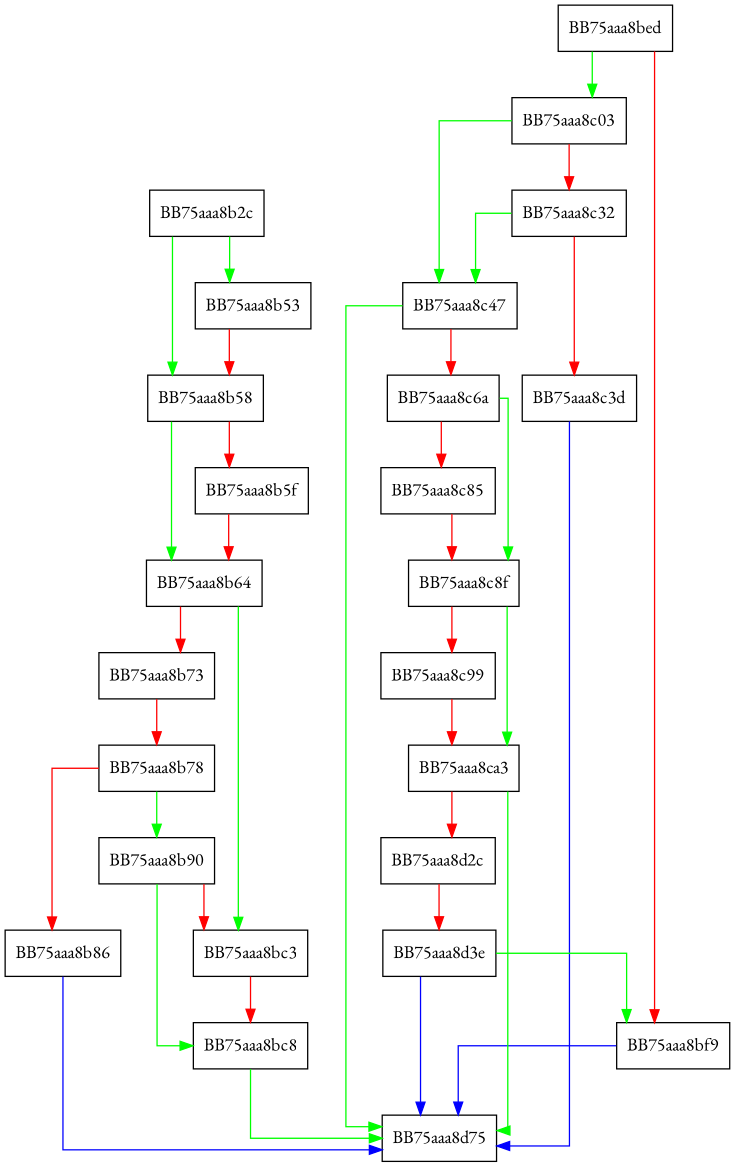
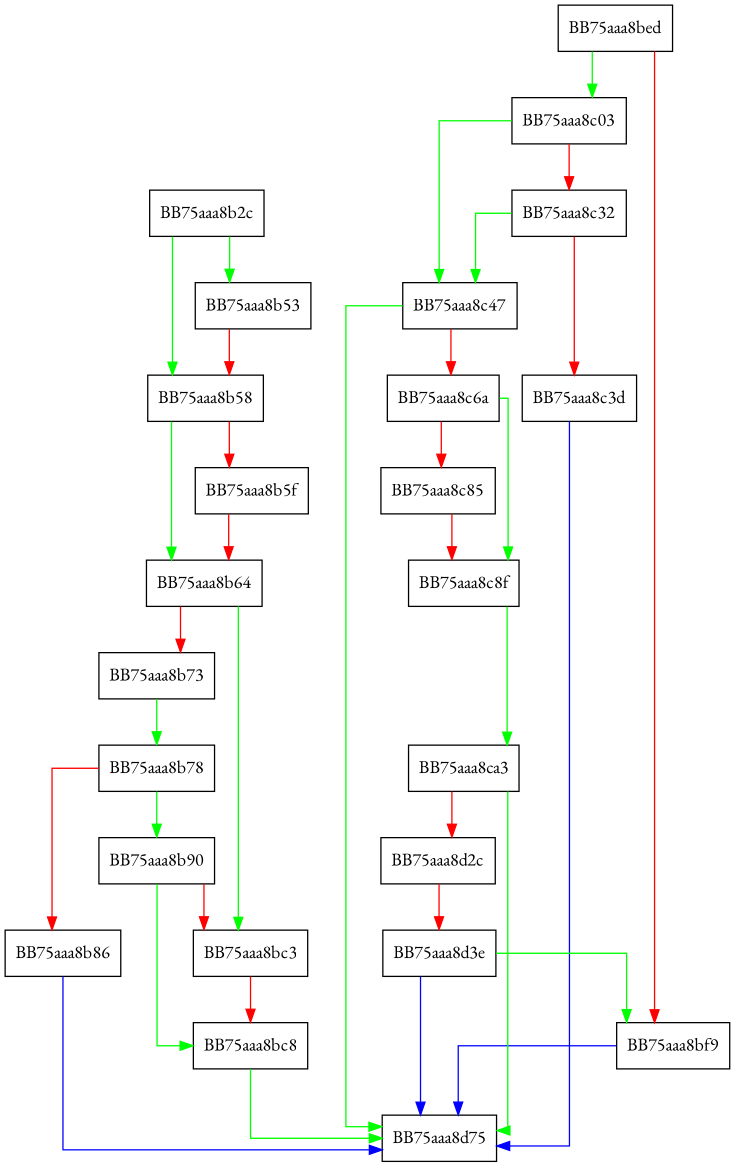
node "BB75aaa8c99": removed
edge "BB75aaa8b73" -> "BB75aaa8b78": color red -> green
